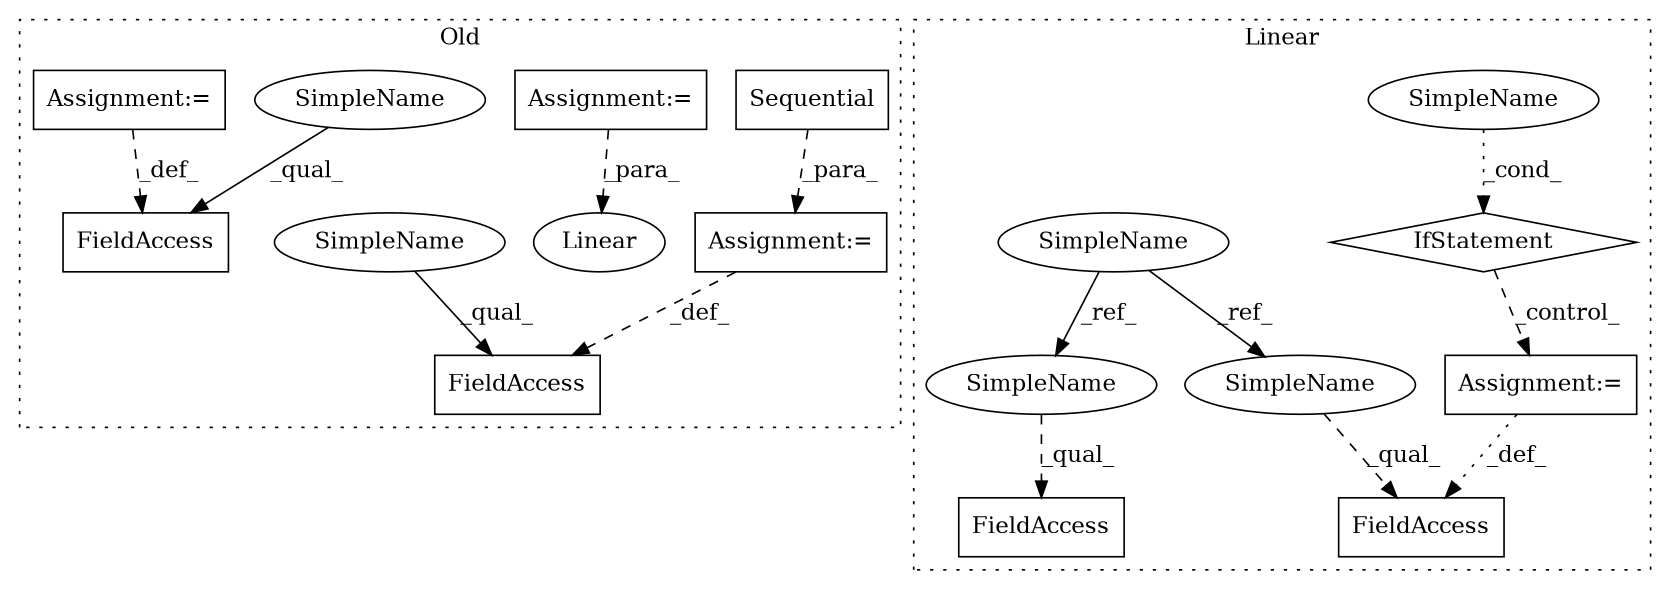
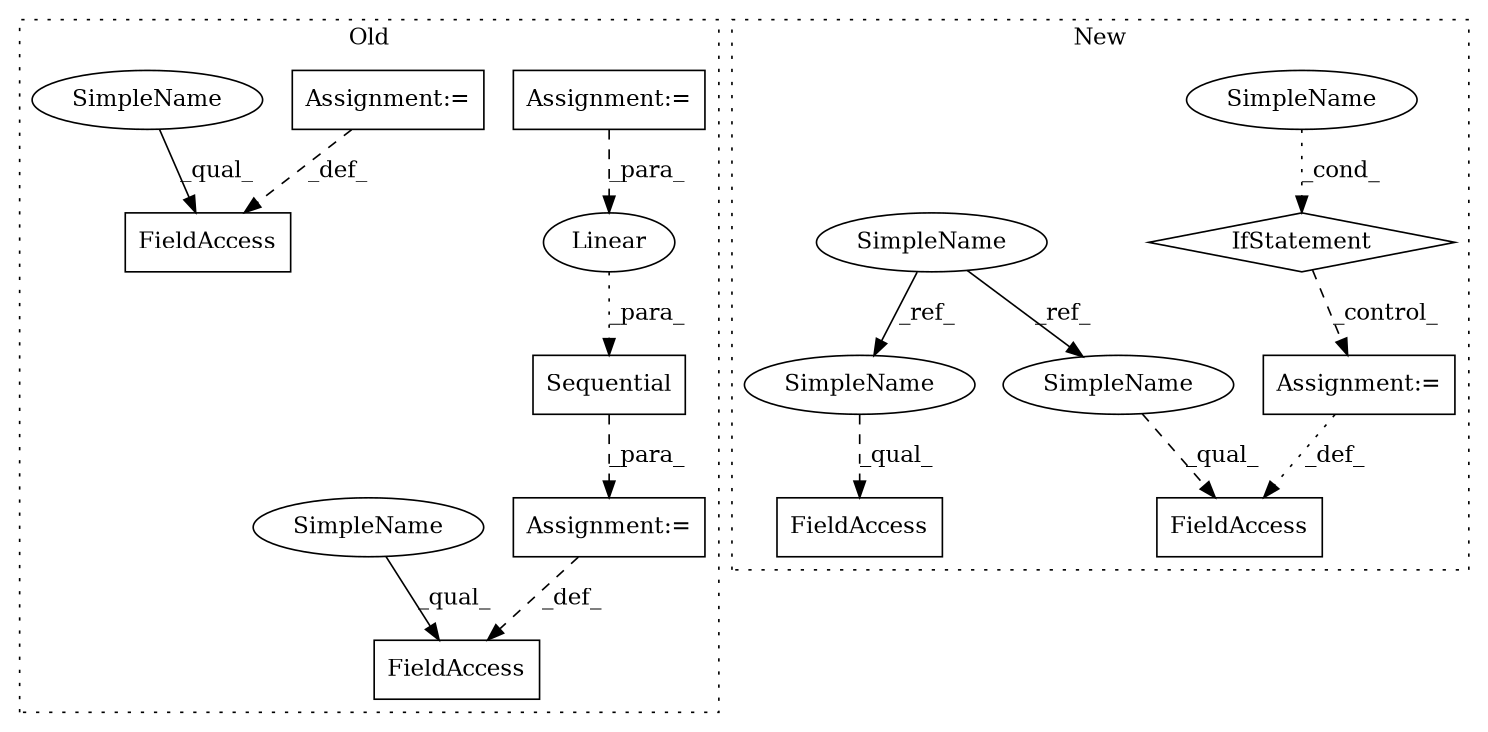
cluster "Linear": label "Linear" -> "New"
edge "Linear" -> "Sequential": added, label "_para_"
